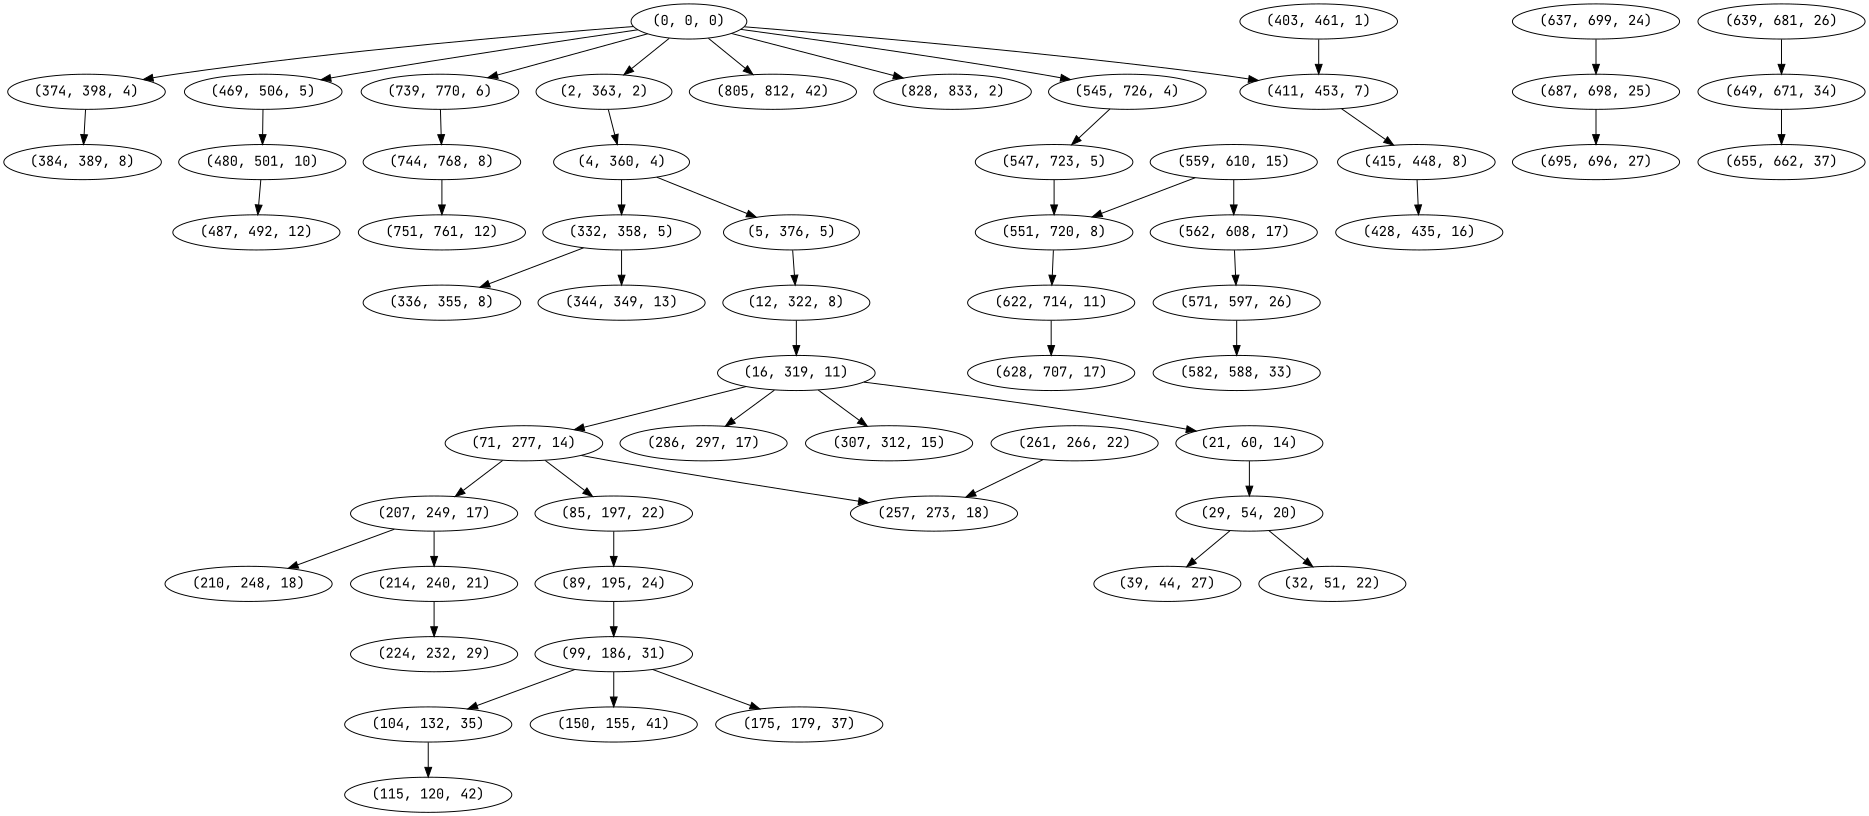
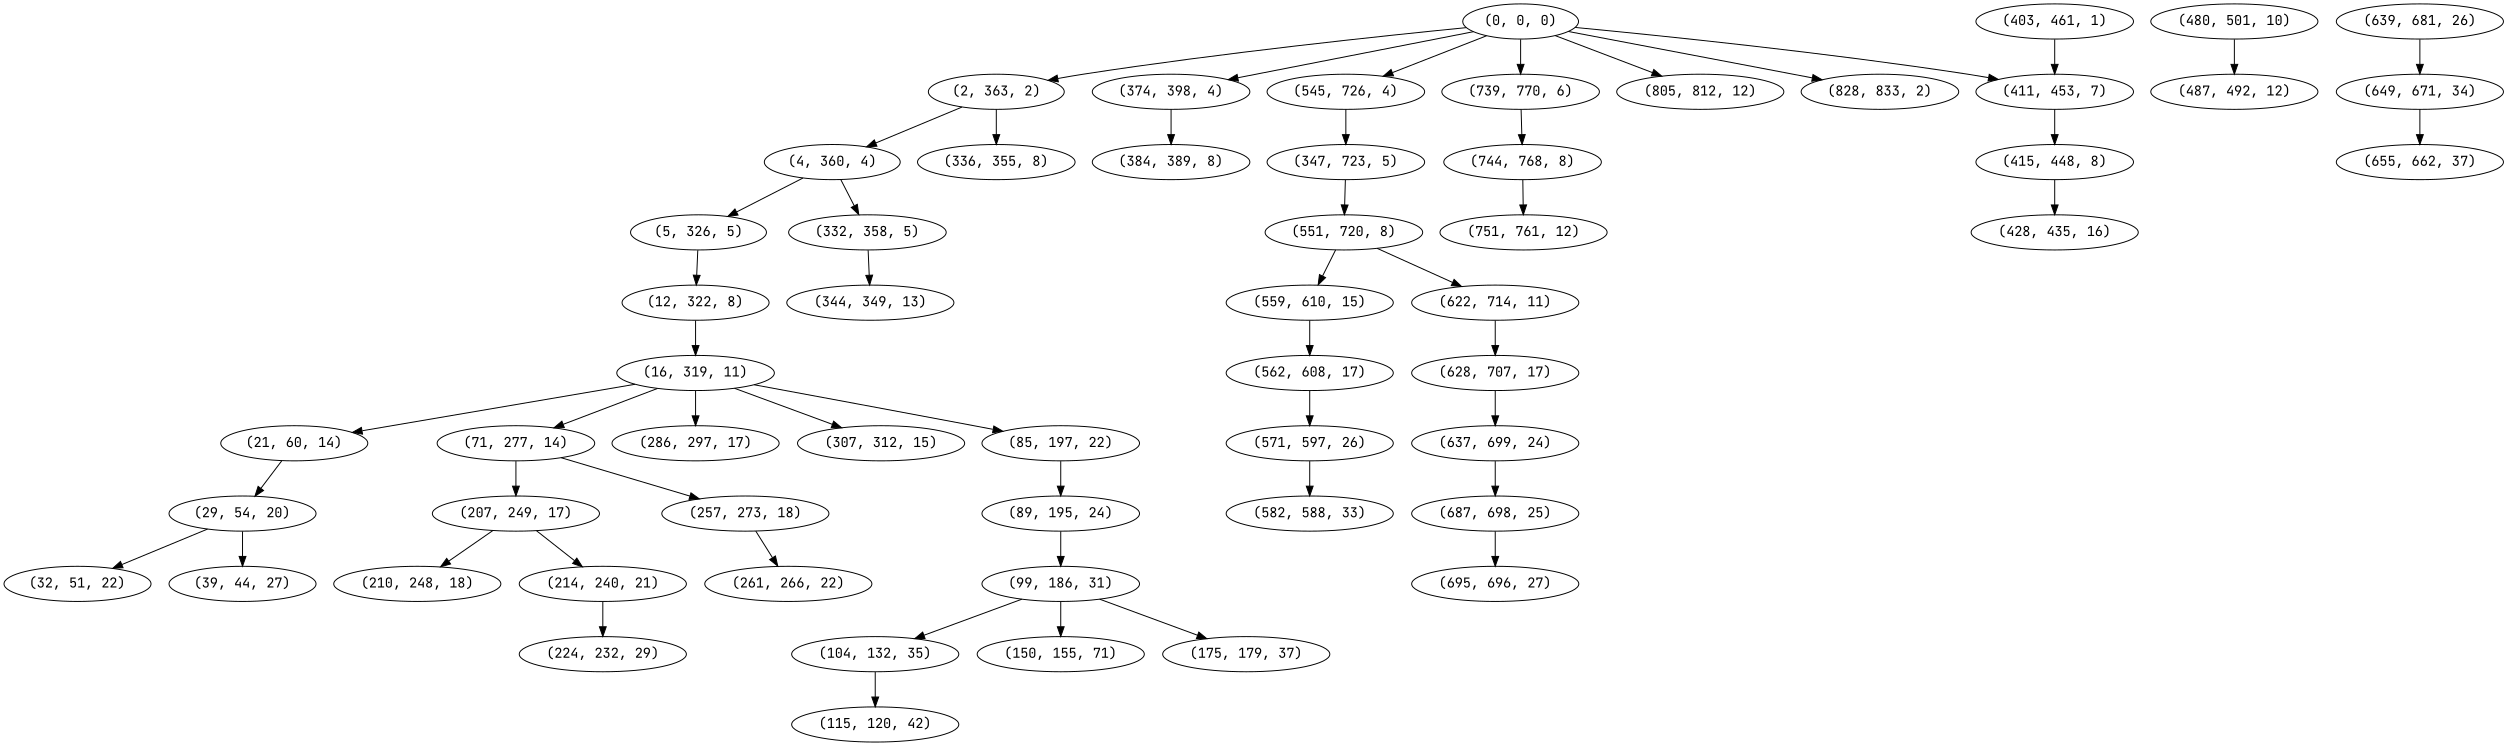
node "(469, 506, 5)": removed
node "(805, 812, 42)": label "(805, 812, 42)" -> "(805, 812, 12)"
node "(547, 723, 5)": label "(547, 723, 5)" -> "(347, 723, 5)"
edge "(559, 610, 15)" -> "(551, 720, 8)": reversed
node "(5, 376, 5)": label "(5, 376, 5)" -> "(5, 326, 5)"
edge "(332, 358, 5)" -> "(336, 355, 8)": now "(2, 363, 2)" -> "(336, 355, 8)"
edge "(628, 707, 17)" -> "(637, 699, 24)": added
edge "(71, 277, 14)" -> "(85, 197, 22)": now "(16, 319, 11)" -> "(85, 197, 22)"
edge "(261, 266, 22)" -> "(257, 273, 18)": reversed
node "(150, 155, 41)": label "(150, 155, 41)" -> "(150, 155, 71)"
